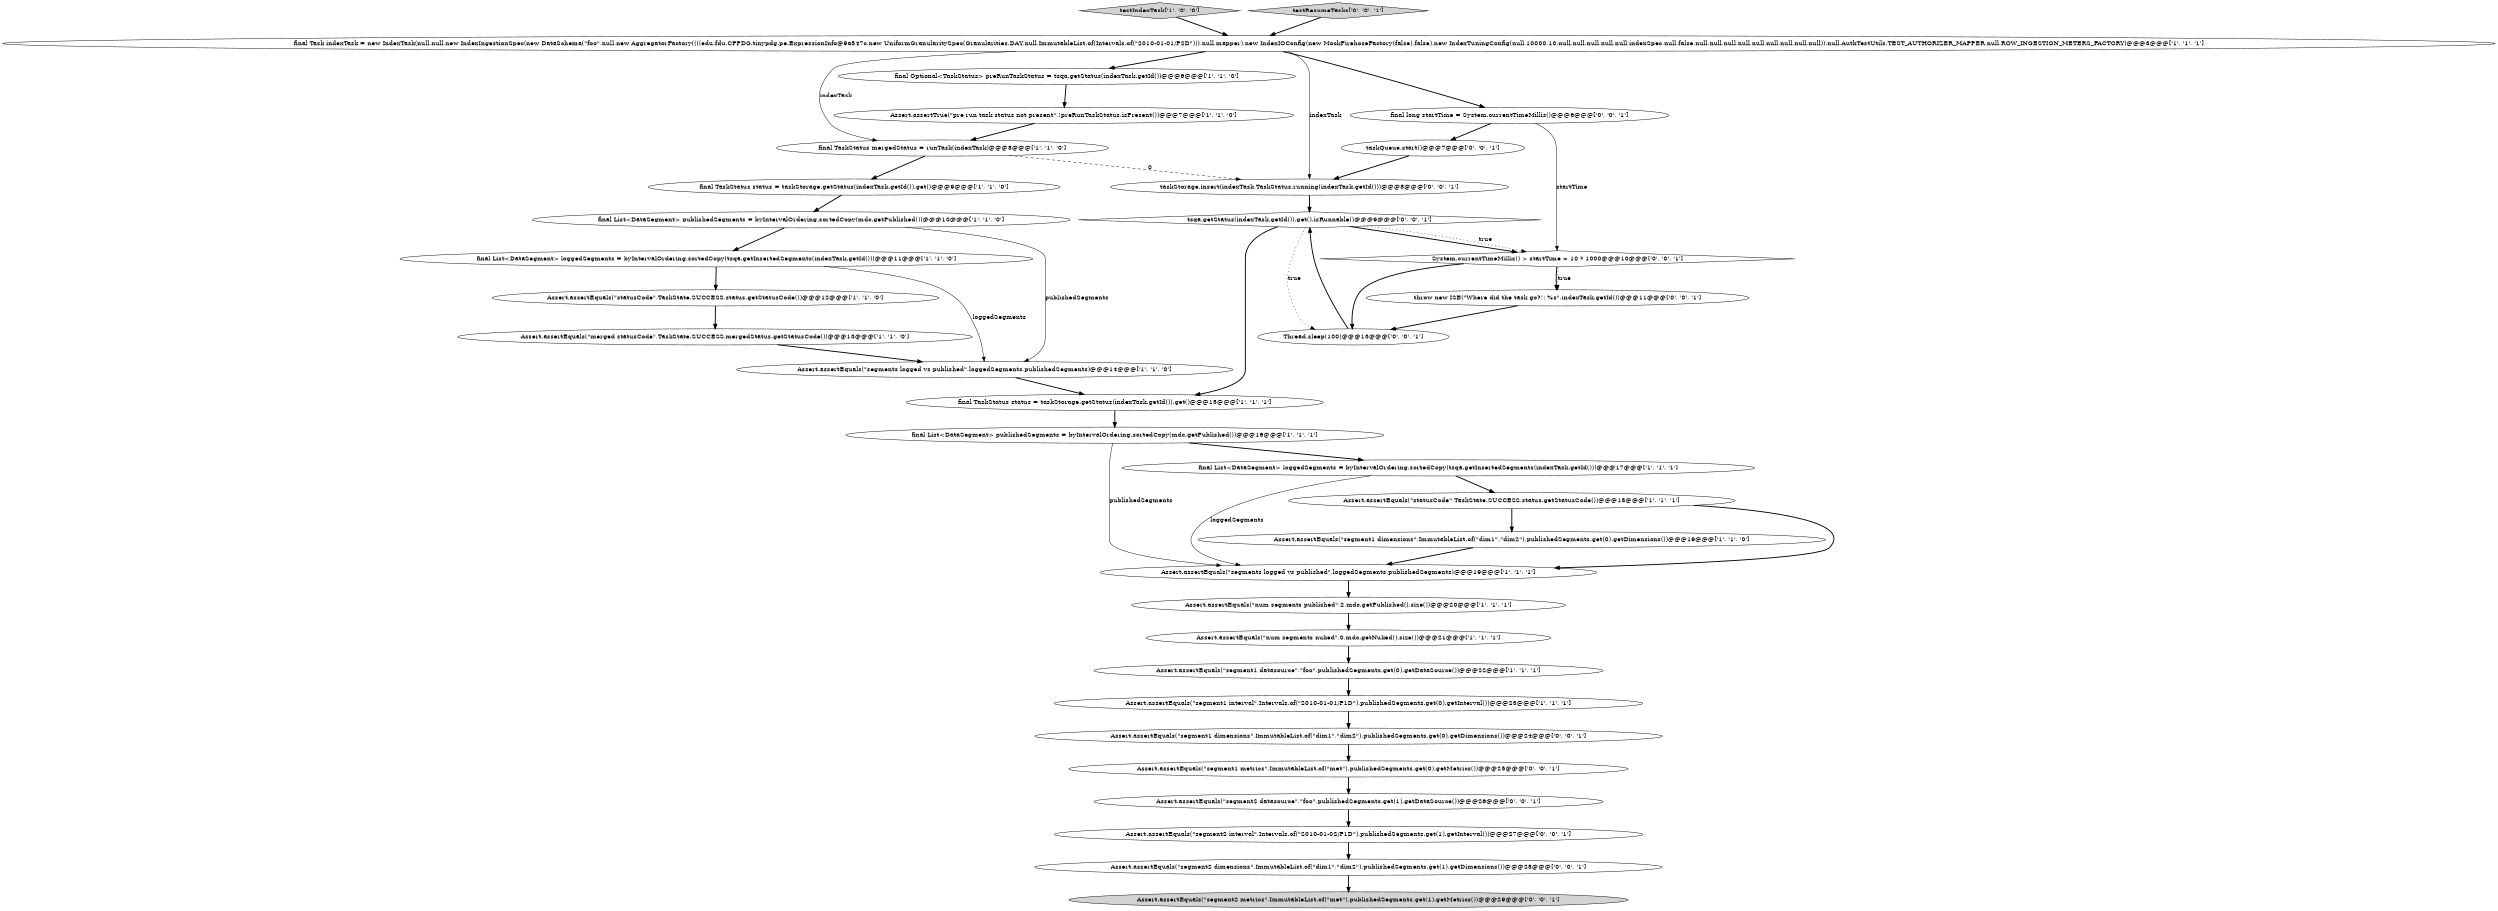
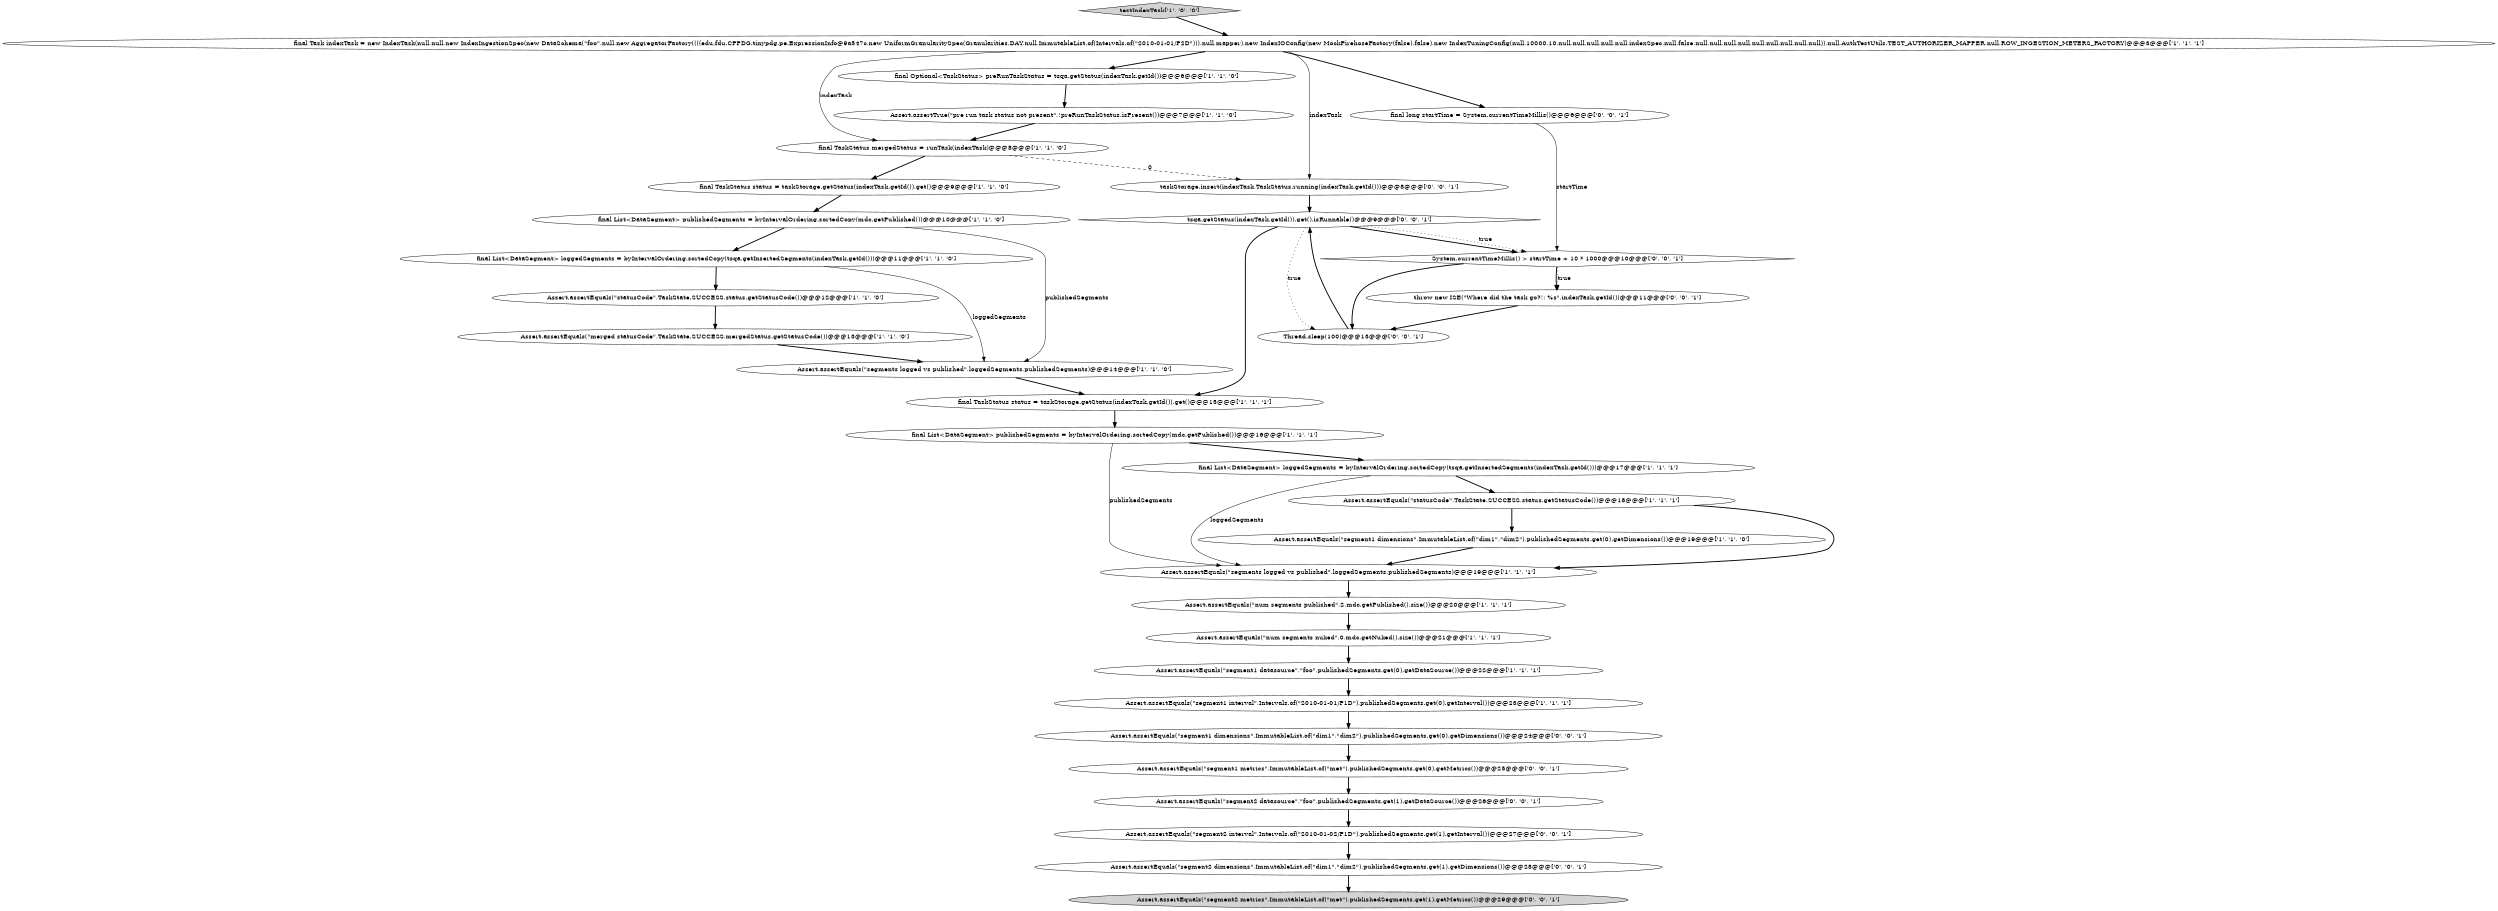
node "testResumeTasks['0', '0', '1']": removed
node "taskQueue.start()@@@7@@@['0', '0', '1']": removed
